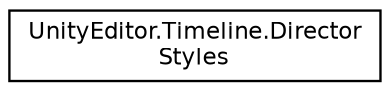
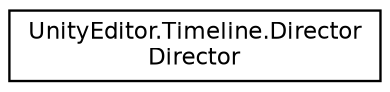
node "UnityEditor.Timeline.Director Styles": label "UnityEditor.Timeline.Director Styles" -> "UnityEditor.Timeline.Director Director"
